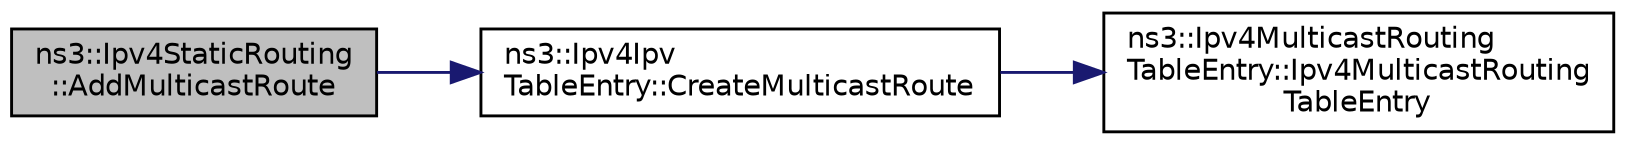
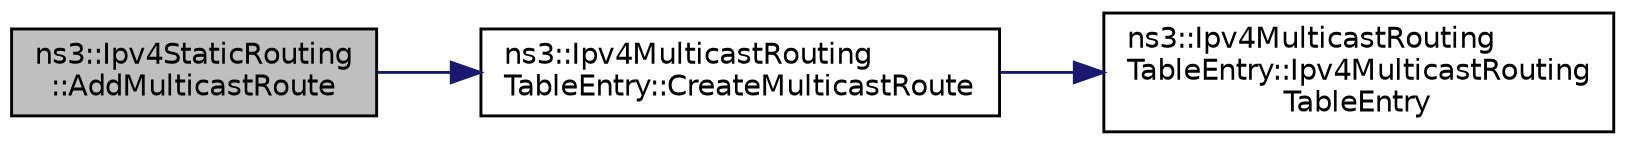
node "ns3::Ipv4Ipv TableEntry::CreateMulticastRoute": label "ns3::Ipv4Ipv TableEntry::CreateMulticastRoute" -> "ns3::Ipv4MulticastRouting TableEntry::CreateMulticastRoute"
